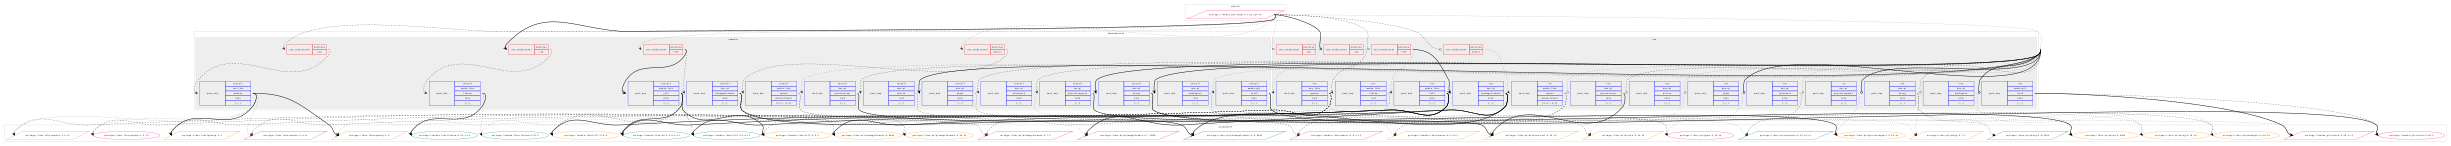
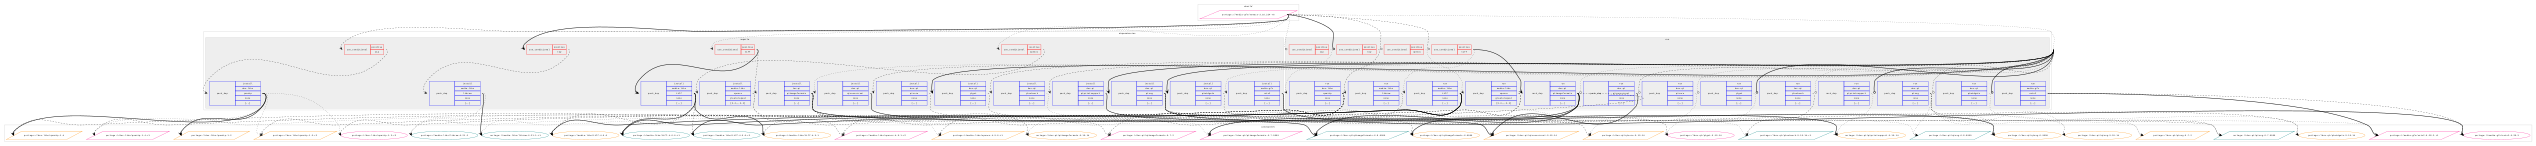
node "portage://dev-qt/qtsvg-6.7.9999": added
